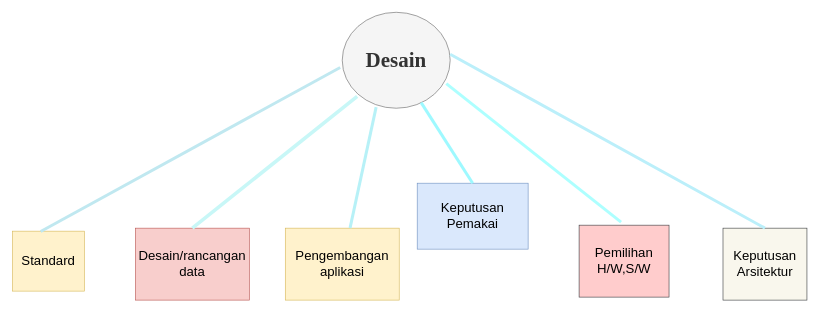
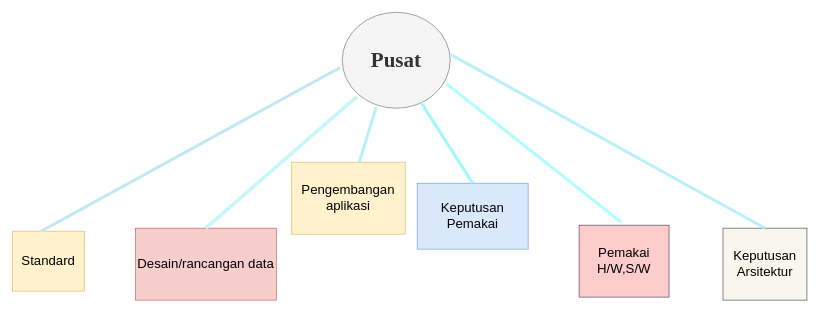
node "Desain": label "Desain" -> "Pusat"
node "Pemilihan H/W,S/W": label "Pemilihan H/W,S/W" -> "Pemakai H/W,S/W"
node "Desain/rancangan data": size 114x72 -> 141x72
node "Pengembangan aplikasi": moved (342, 264) -> (348, 198)
